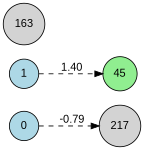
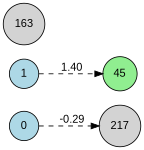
edge "0" -> "217": label "-0.79" -> "-0.29"
